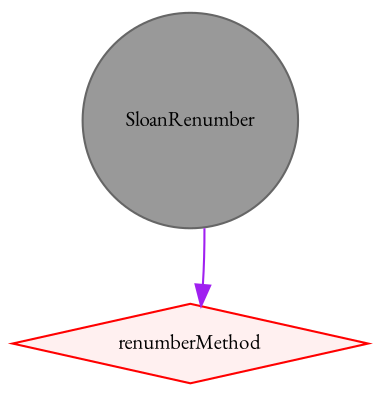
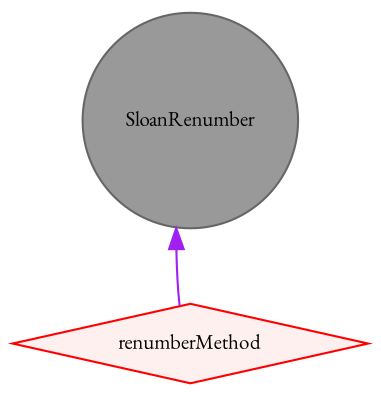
edge "SloanRenumber" -> "renumberMethod": reversed
